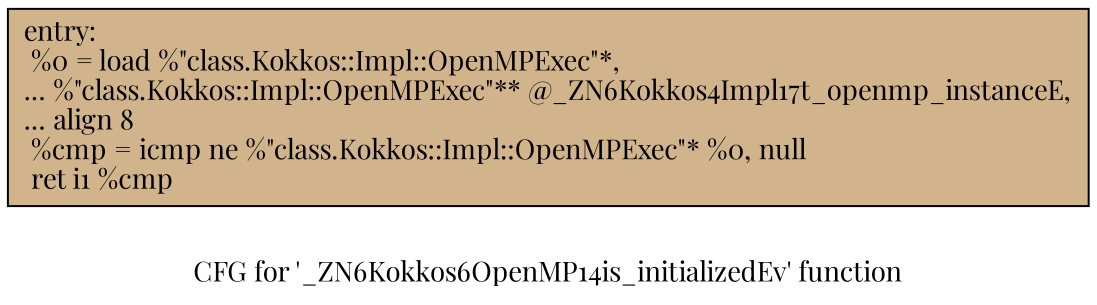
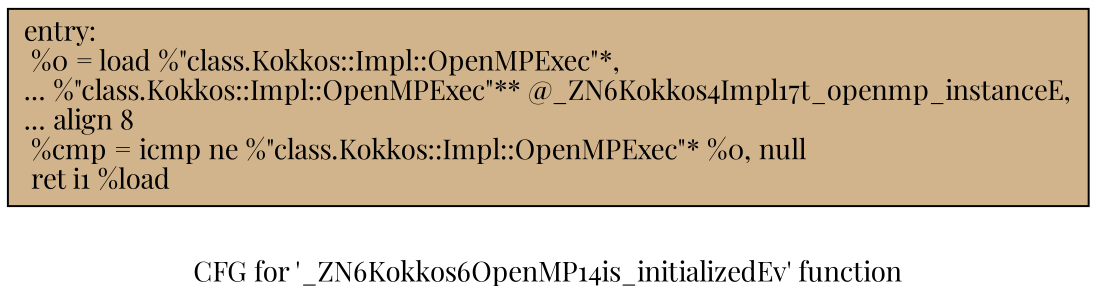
node "entry:": text "ret i1 %cmp" -> "ret i1 %load"
